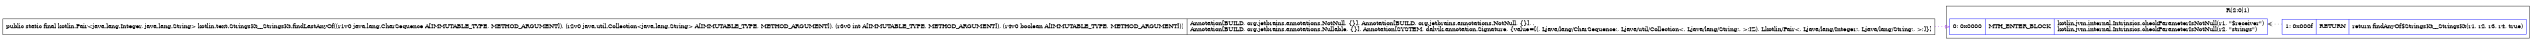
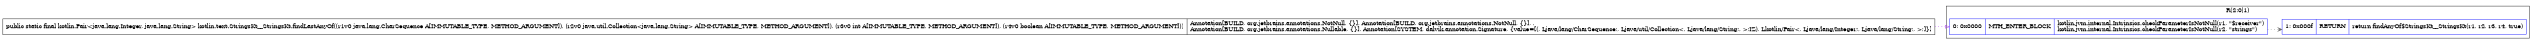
edge "1: 0x000f" -> "0: 0x0000": reversed
